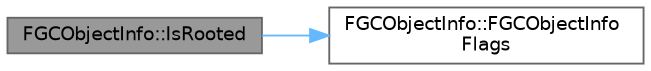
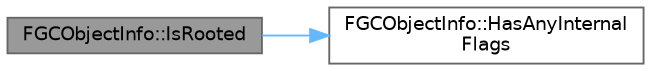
node "FGCObjectInfo::FGCObjectInfo Flags": label "FGCObjectInfo::FGCObjectInfo Flags" -> "FGCObjectInfo::HasAnyInternal Flags"
